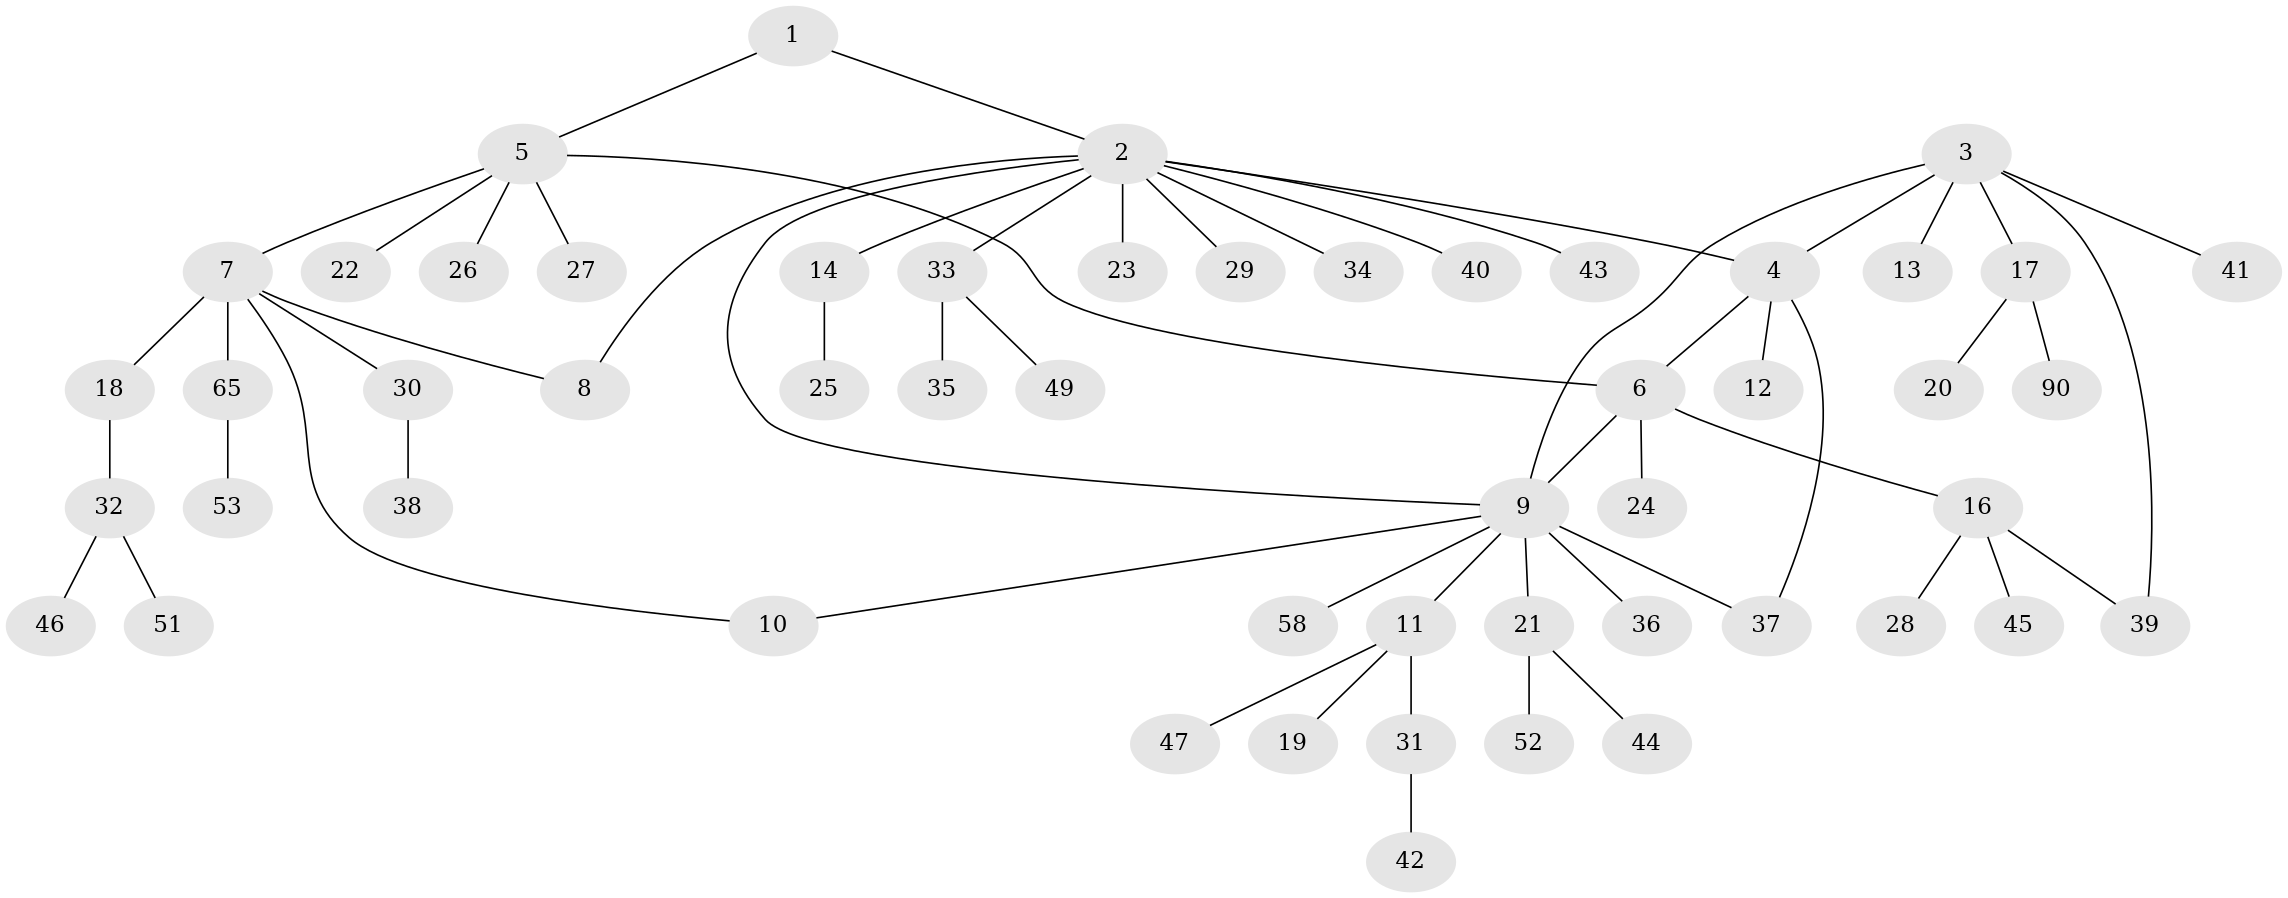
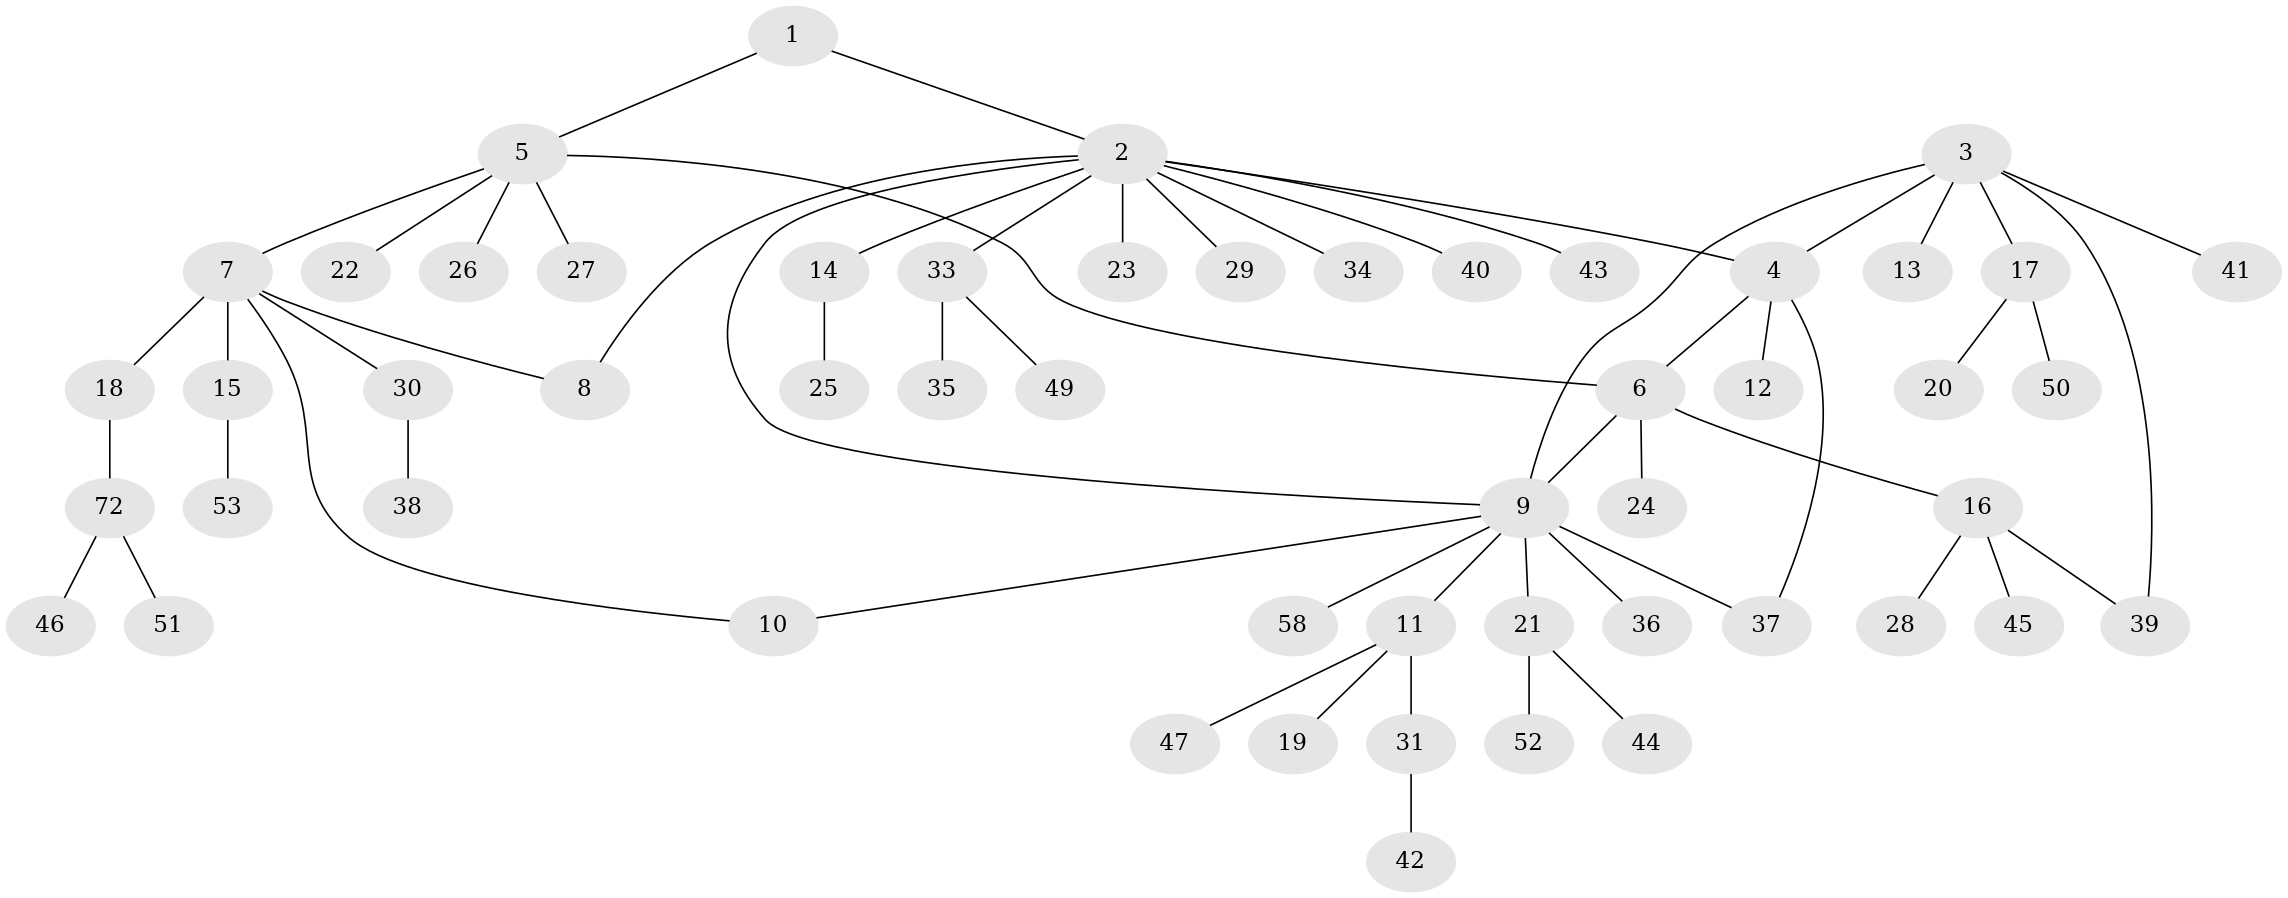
node "65": label "65" -> "15"
node "90": label "90" -> "50"
node "32": label "32" -> "72"
